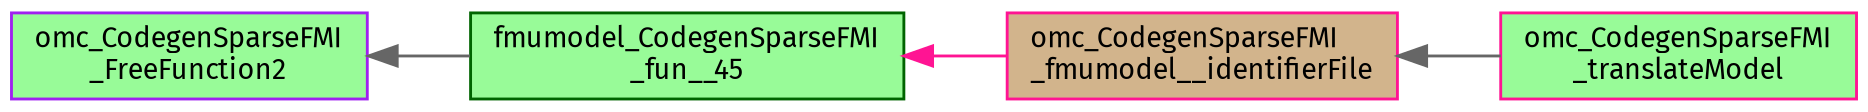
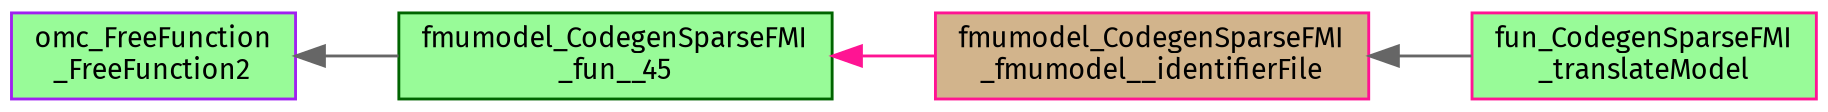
node "omc_CodegenSparseFMI _FreeFunction2": label "omc_CodegenSparseFMI _FreeFunction2" -> "omc_FreeFunction _FreeFunction2"
node "omc_CodegenSparseFMI _fmumodel__identifierFile": label "omc_CodegenSparseFMI _fmumodel__identifierFile" -> "fmumodel_CodegenSparseFMI _fmumodel__identifierFile"
node "omc_CodegenSparseFMI _translateModel": label "omc_CodegenSparseFMI _translateModel" -> "fun_CodegenSparseFMI _translateModel"
